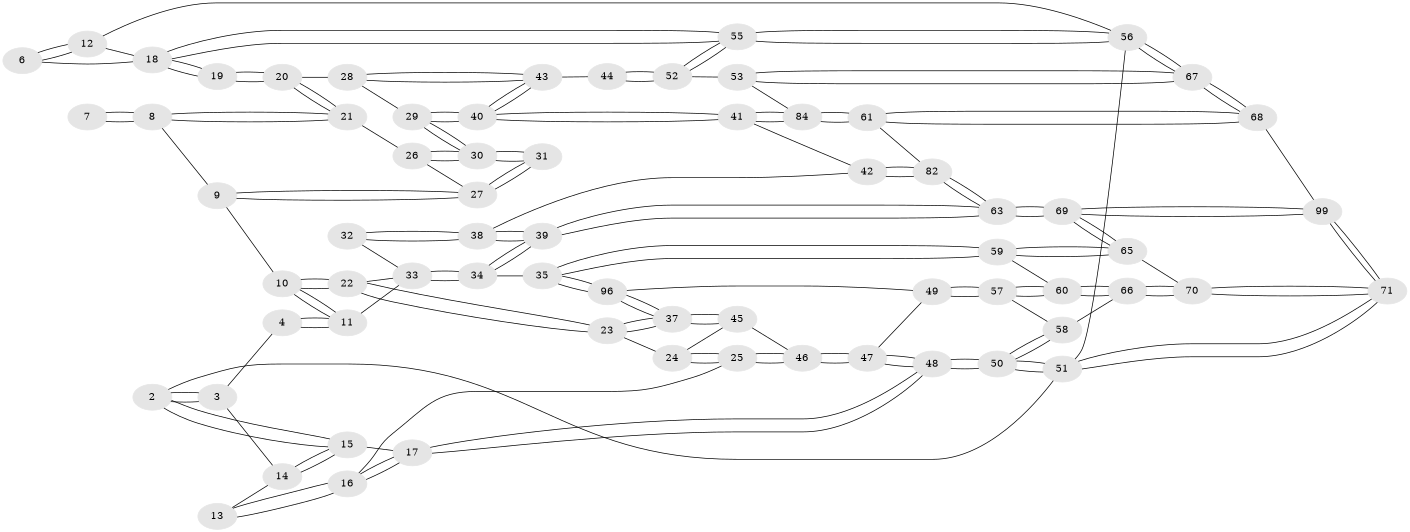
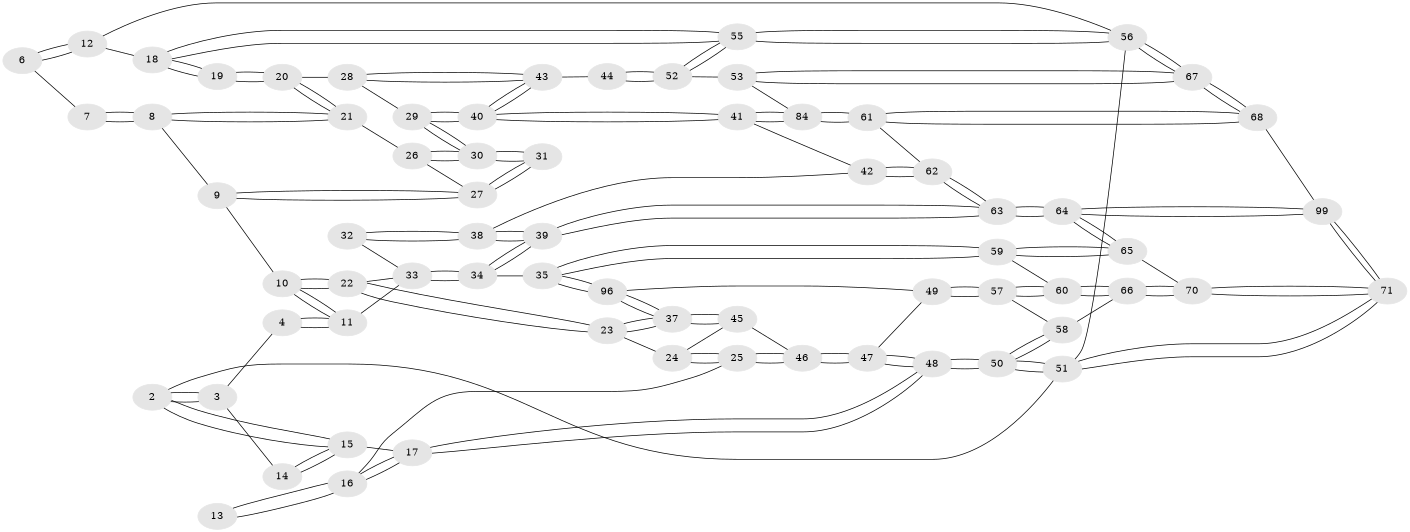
edge "18" -- "6": now "7" -- "6"
node "82": label "82" -> "62"
node "69": label "69" -> "64"
edge "14" -- "13": removed
